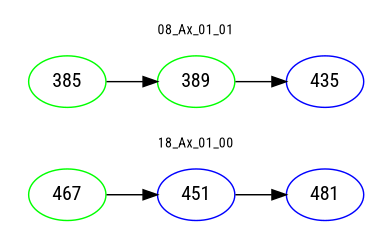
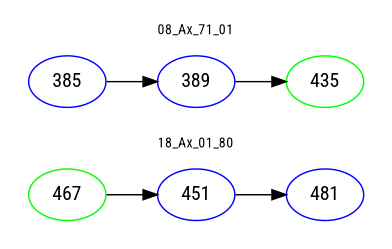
cluster "08_Ax_01_01": label "08_Ax_01_01" -> "08_Ax_71_01"
node "385": color green -> blue
node "389": color green -> blue
node "435": color blue -> green
cluster "18_Ax_01_00": label "18_Ax_01_00" -> "18_Ax_01_80"
